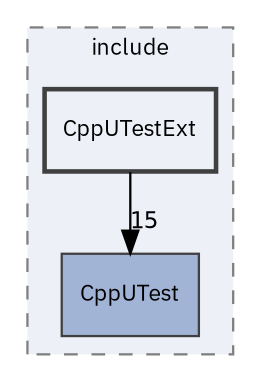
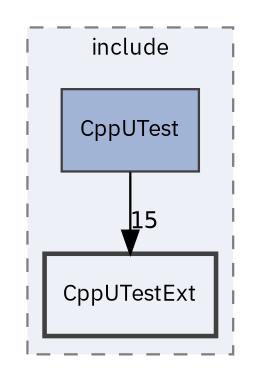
edge "CppUTestExt" -> "CppUTest": reversed
